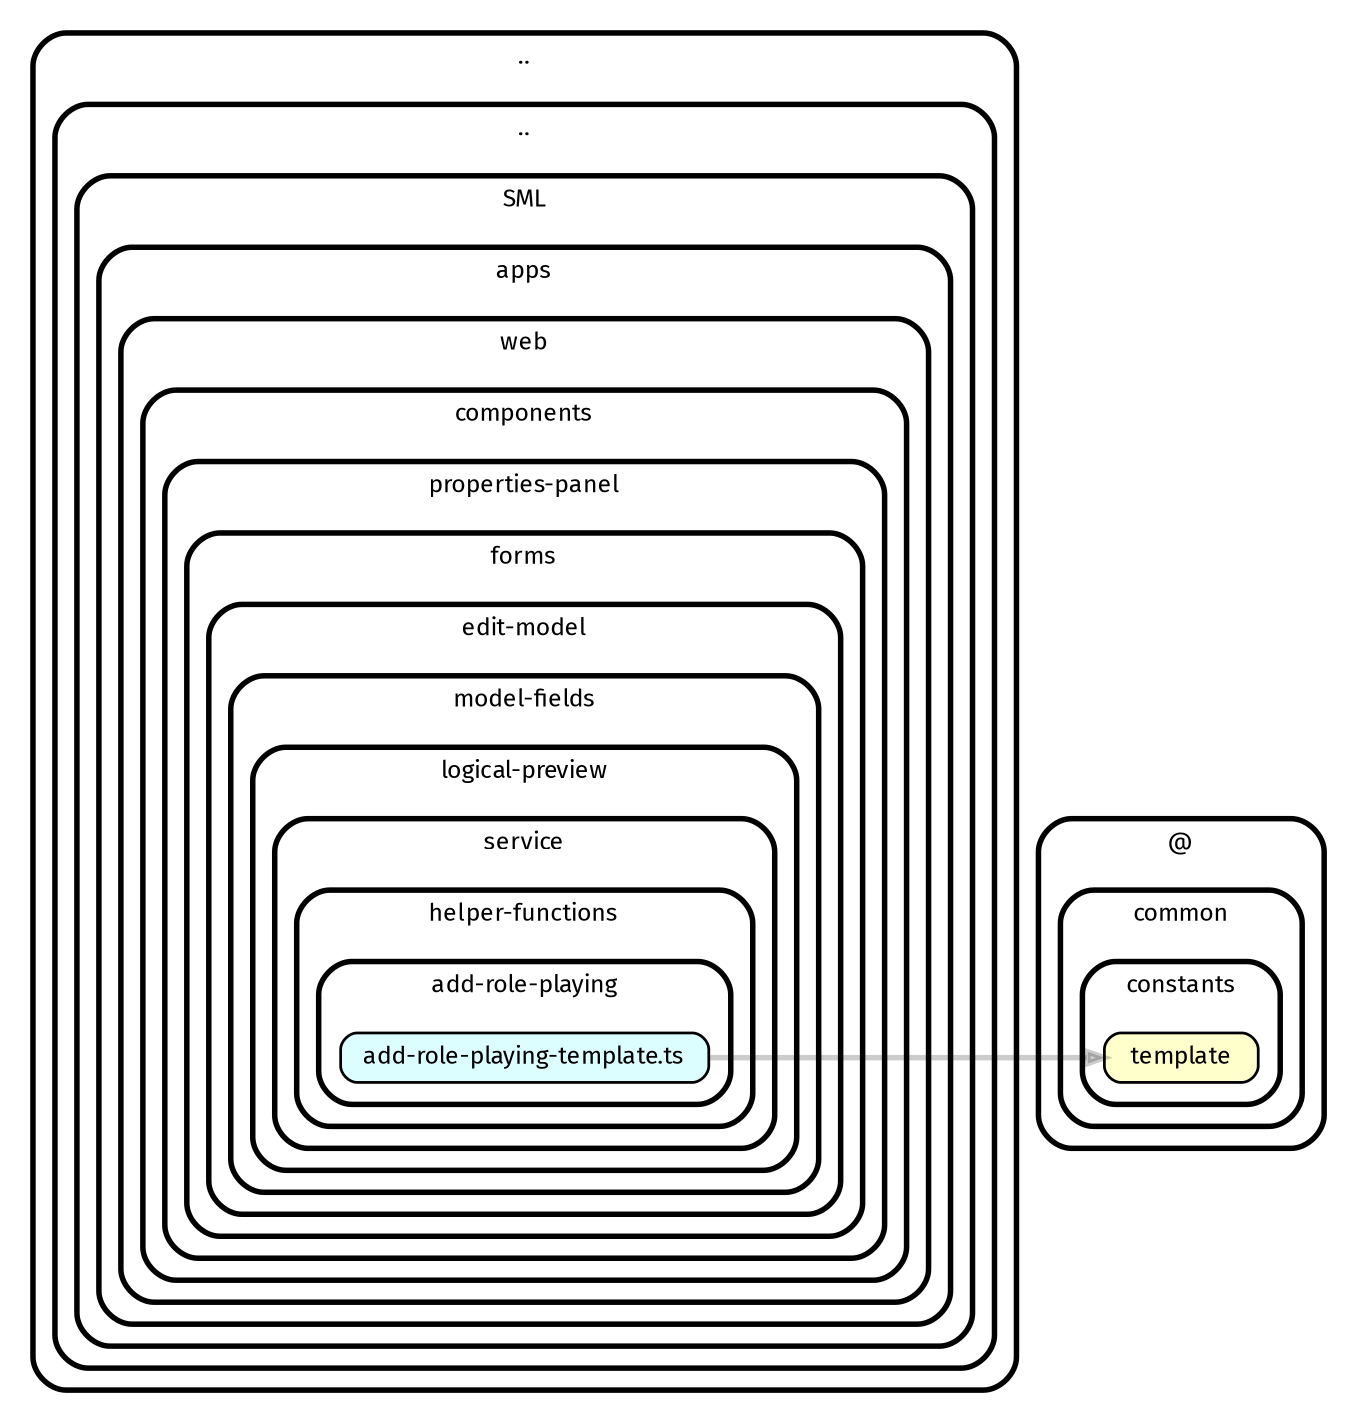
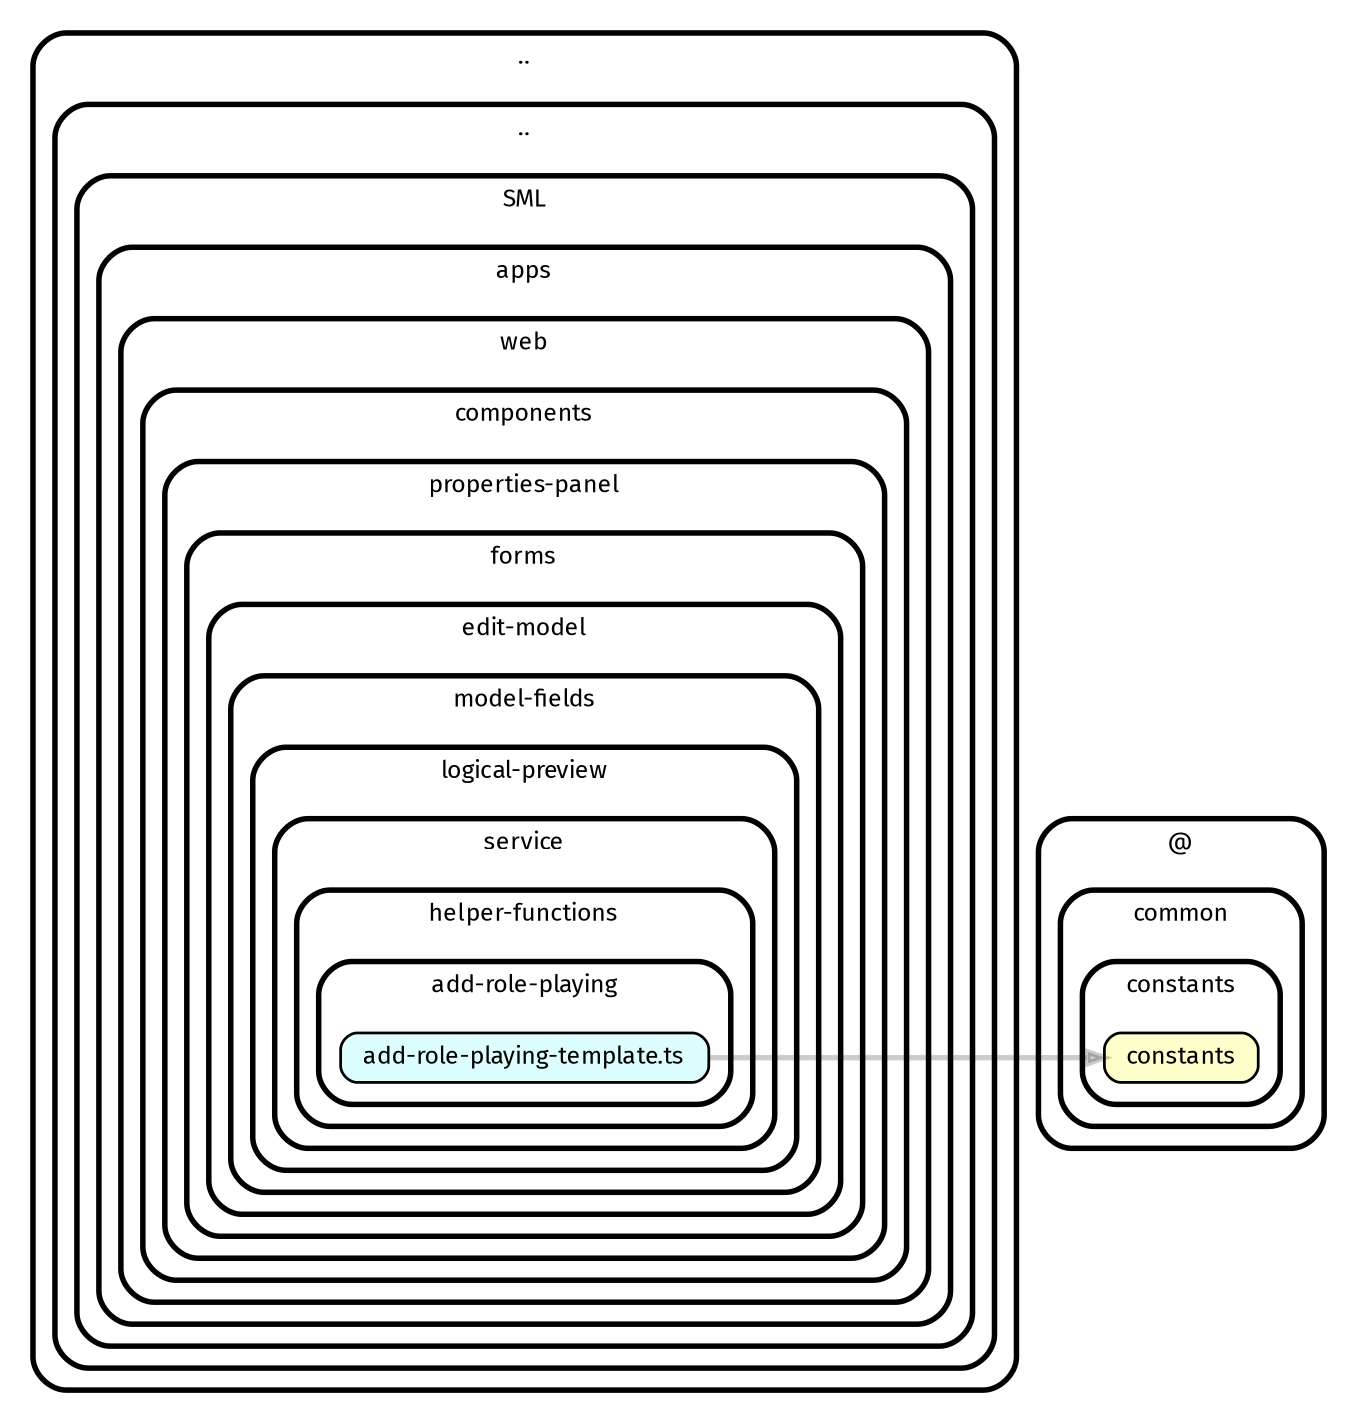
node "template": label "template" -> "constants"
